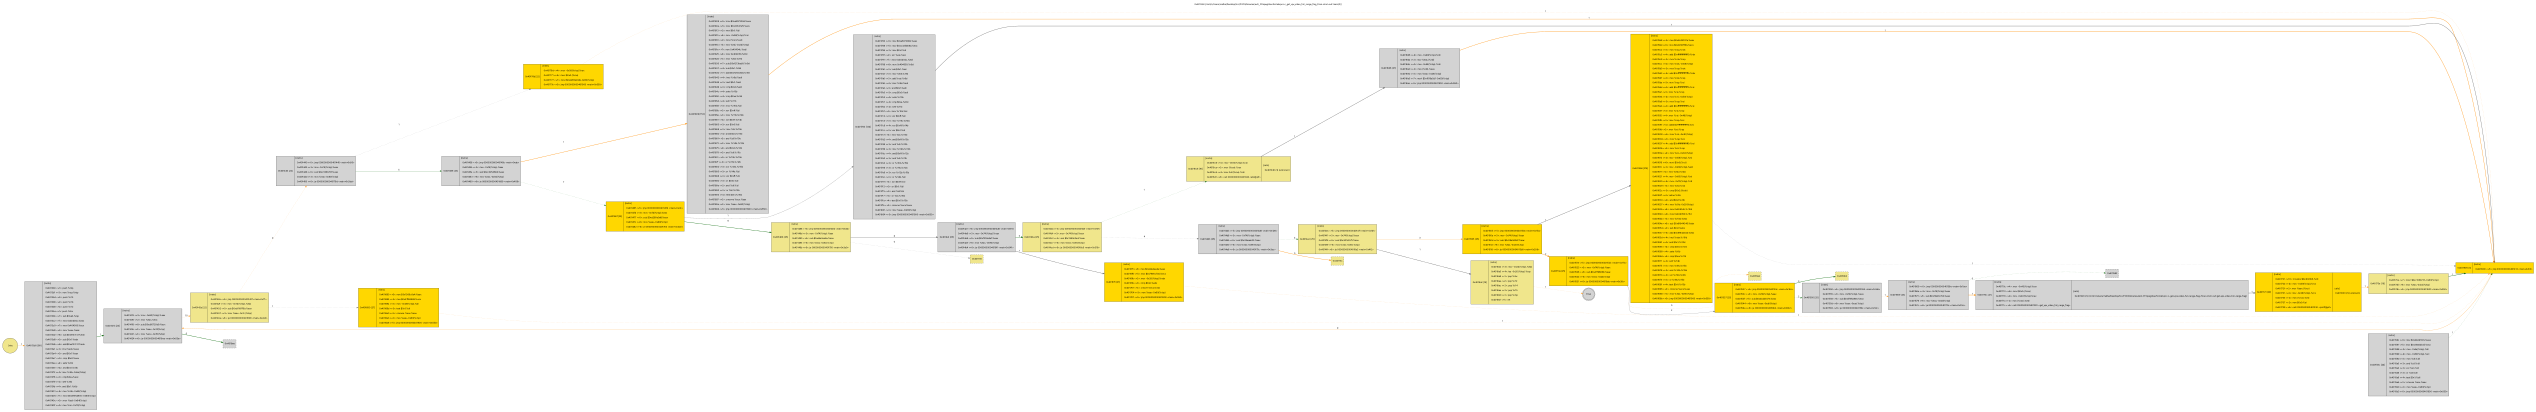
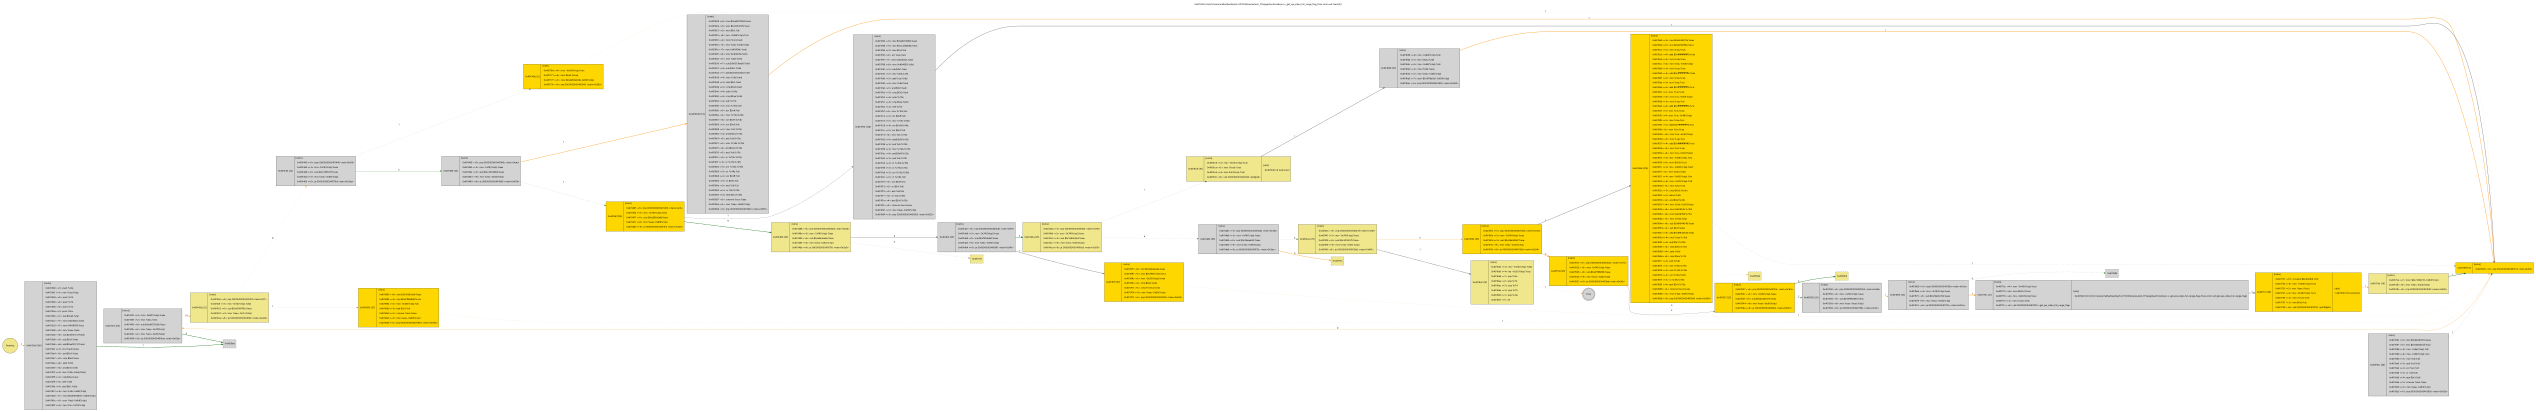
edge "0x4013b0 [99]" -> "0x401413 [23]": now "0x4013b0 [99]" -> "0x4018ee"
node "Entry": label "Entry" -> "Desktop"
